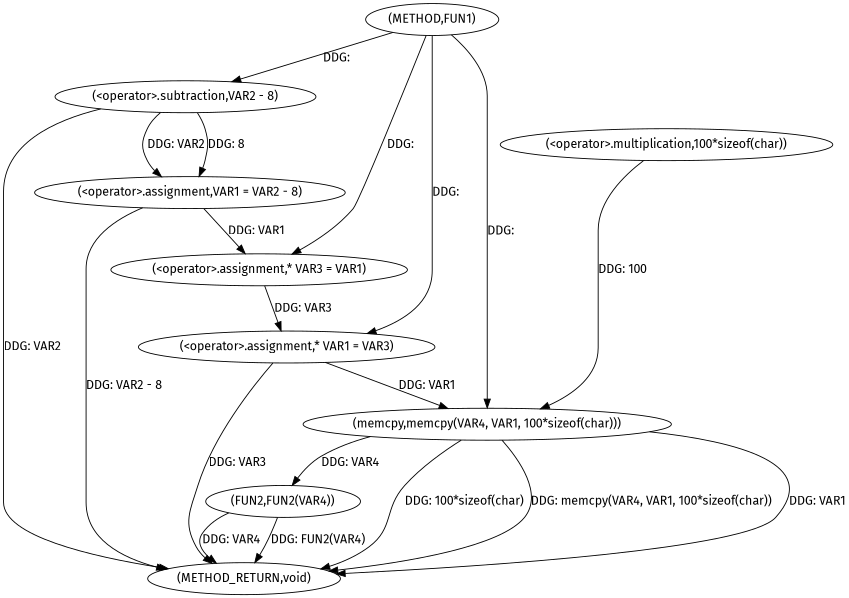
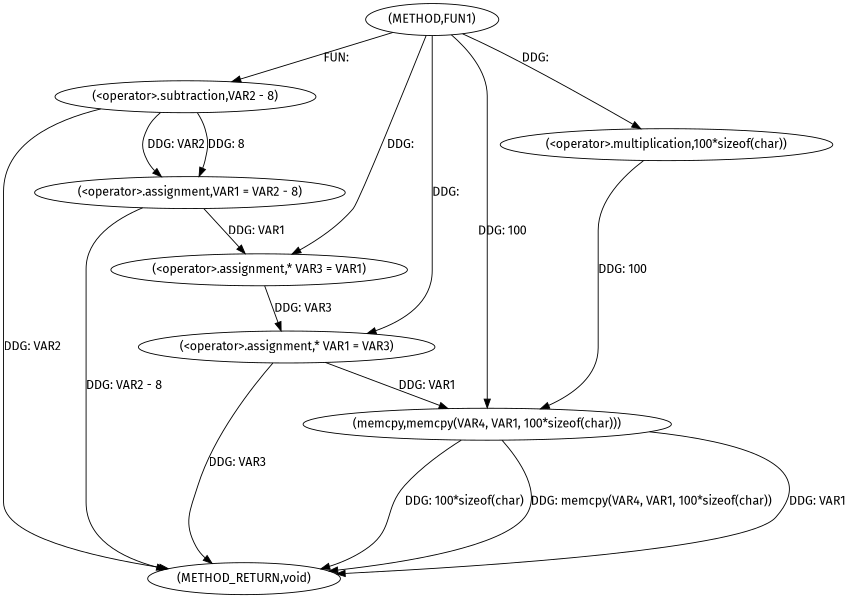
edge "(METHOD,FUN1)" -> "(<operator>.subtraction,VAR2 - 8)": label "DDG: " -> "FUN: "
edge "(METHOD,FUN1)" -> "(<operator>.multiplication,100*sizeof(char))": added, label "DDG:"
edge "(METHOD,FUN1)" -> "(memcpy,memcpy(VAR4, VAR1, 100*sizeof(char)))": label "DDG: " -> "DDG: 100"
node "(FUN2,FUN2(VAR4))": removed
